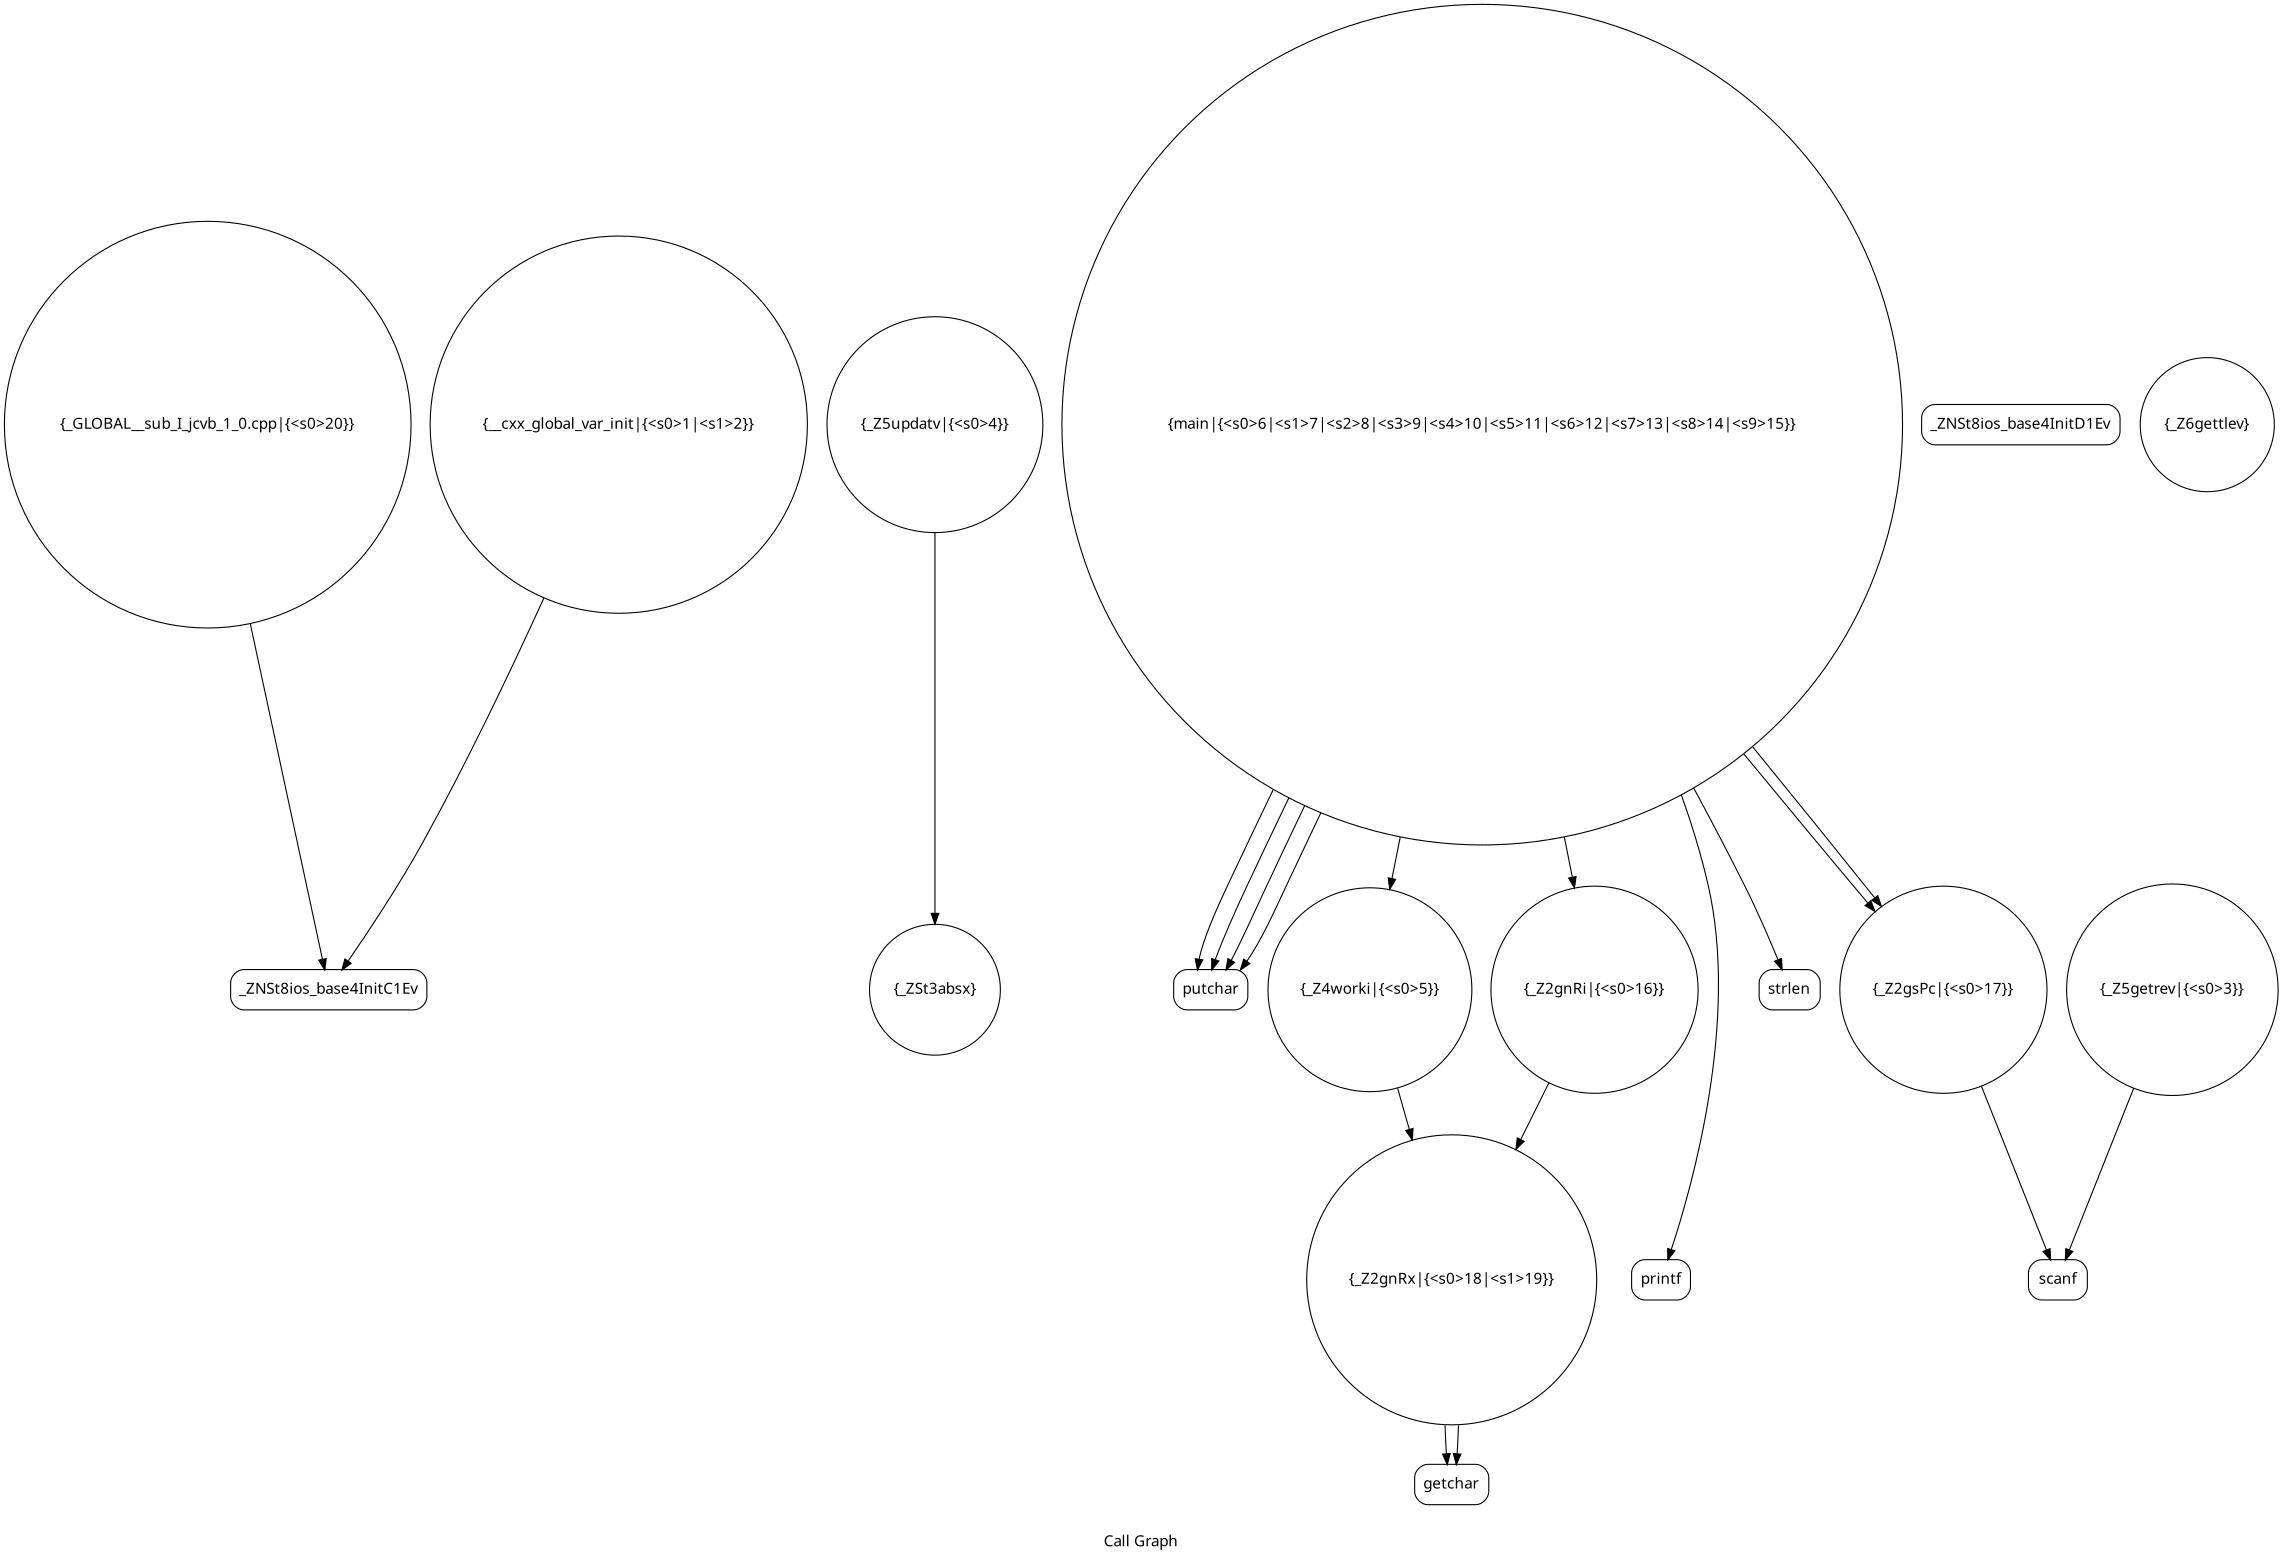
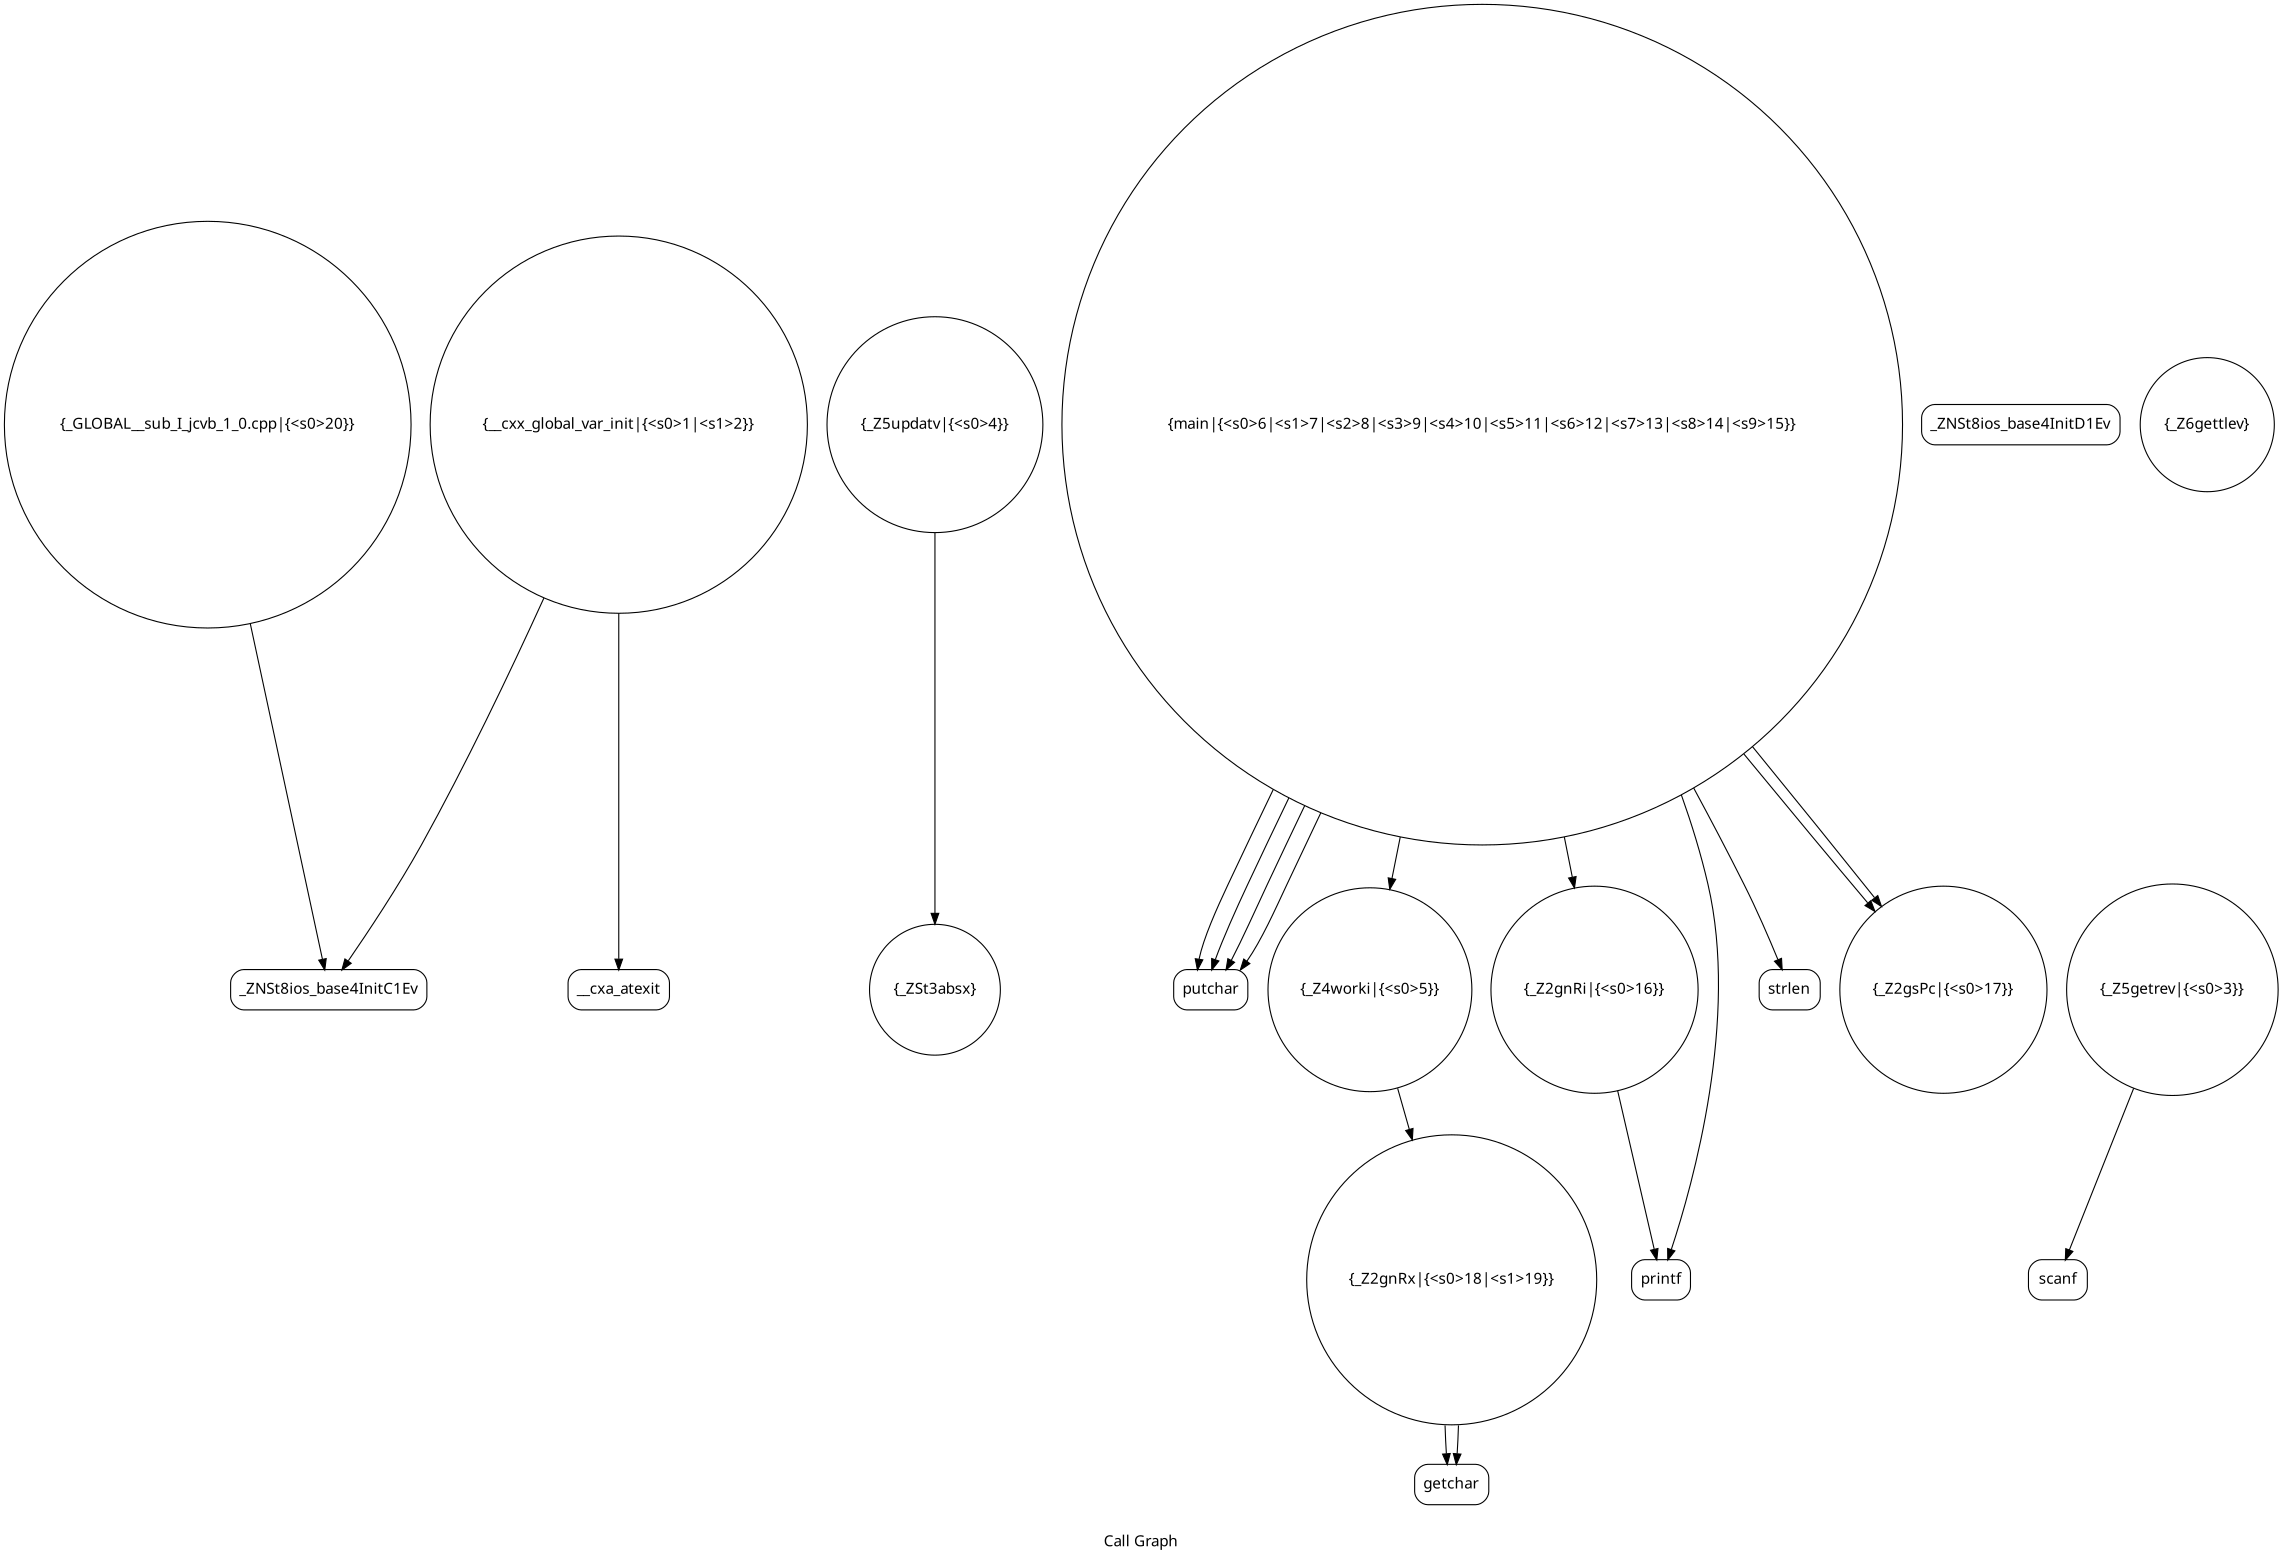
node "__cxa_atexit": added
edge "{_Z2gnRi|{<s0>16}}" -> "{_Z2gnRx|{<s0>18|<s1>19}}": now "{_Z2gnRi|{<s0>16}}" -> "printf"
edge "{_Z2gsPc|{<s0>17}}" -> "scanf": removed
